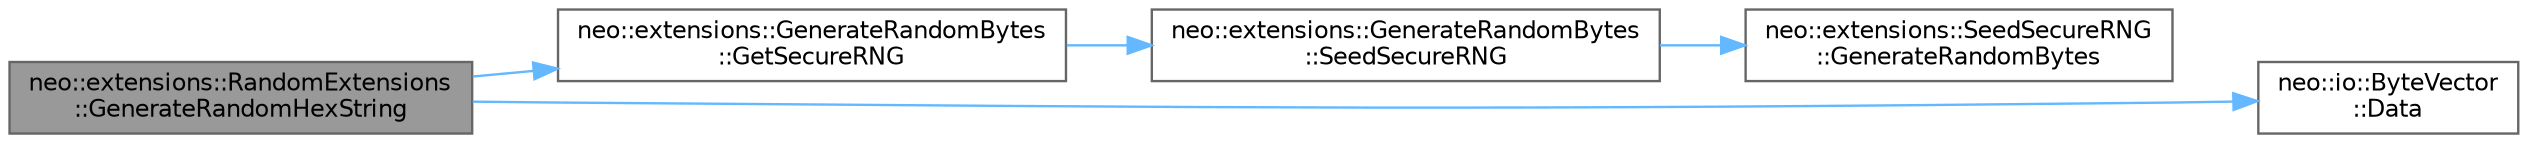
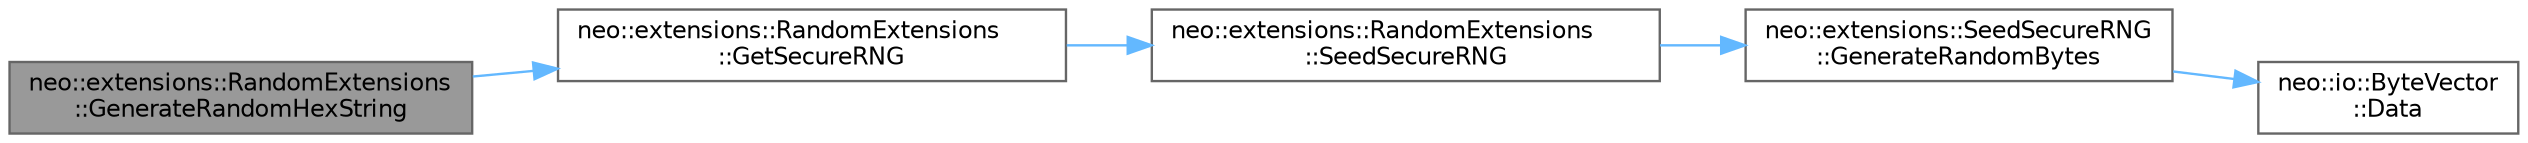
node "neo::extensions::GenerateRandomBytes ::GetSecureRNG": label "neo::extensions::GenerateRandomBytes ::GetSecureRNG" -> "neo::extensions::RandomExtensions ::GetSecureRNG"
node "neo::extensions::GenerateRandomBytes ::SeedSecureRNG": label "neo::extensions::GenerateRandomBytes ::SeedSecureRNG" -> "neo::extensions::RandomExtensions ::SeedSecureRNG"
edge "neo::extensions::RandomExtensions ::GenerateRandomHexString" -> "neo::io::ByteVector ::Data": now "neo::extensions::SeedSecureRNG ::GenerateRandomBytes" -> "neo::io::ByteVector ::Data"
